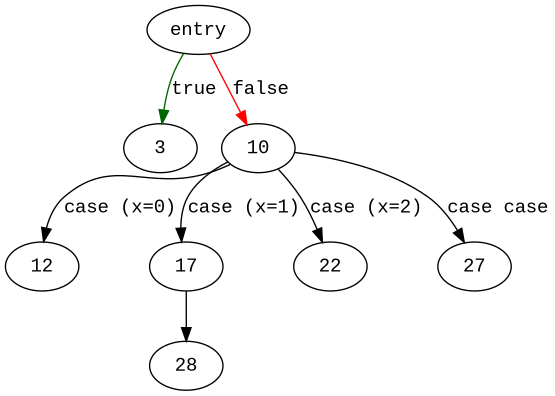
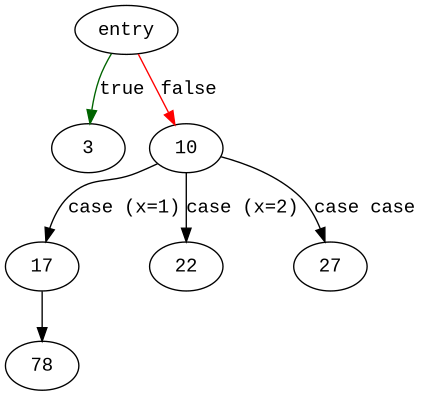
node "12": removed
node "28": label "28" -> "78"
